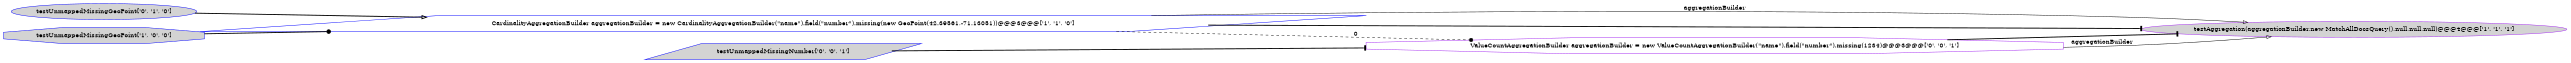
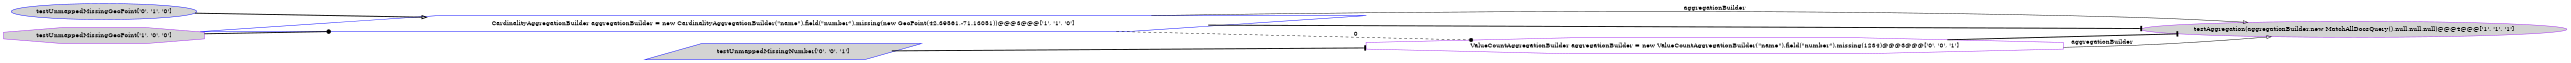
node "testUnmappedMissingGeoPoint['1', '0', '0']": color blue -> purple
